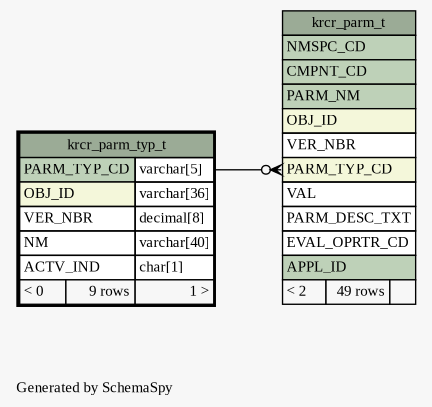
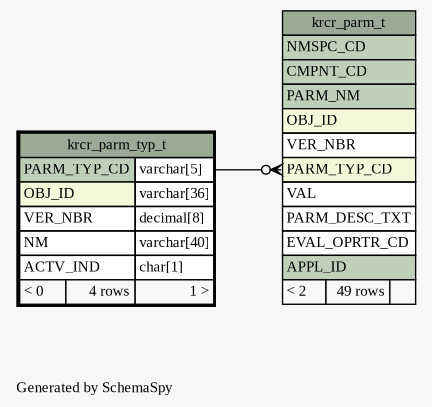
node "krcr_parm_typ_t": text "9 rows" -> "4 rows"
